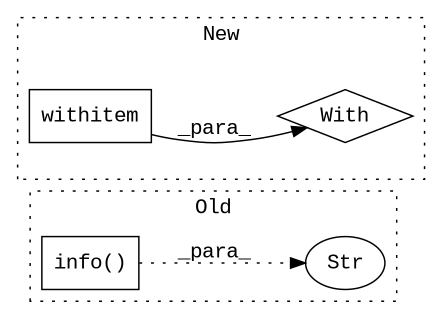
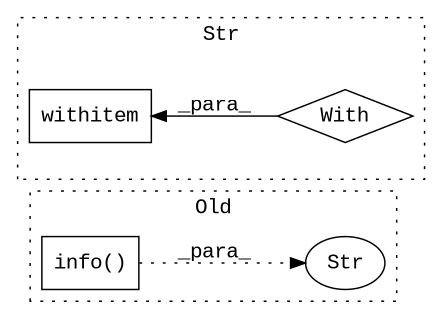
cluster "New": label "New" -> "Str"
edge "withitem" -> "With": reversed
